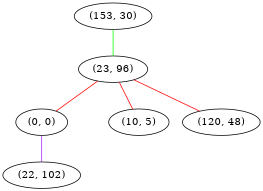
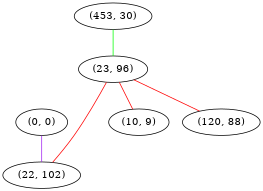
node "(153, 30)": label "(153, 30)" -> "(453, 30)"
edge "(23, 96)" -- "(0, 0)": now "(23, 96)" -- "(22, 102)"
node "(10, 5)": label "(10, 5)" -> "(10, 9)"
node "(120, 48)": label "(120, 48)" -> "(120, 88)"
